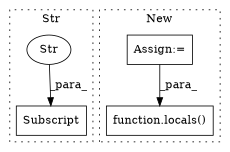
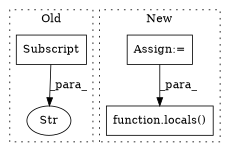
cluster "Str": label "Str" -> "Old"
edge "Str" -> "Subscript": reversed
